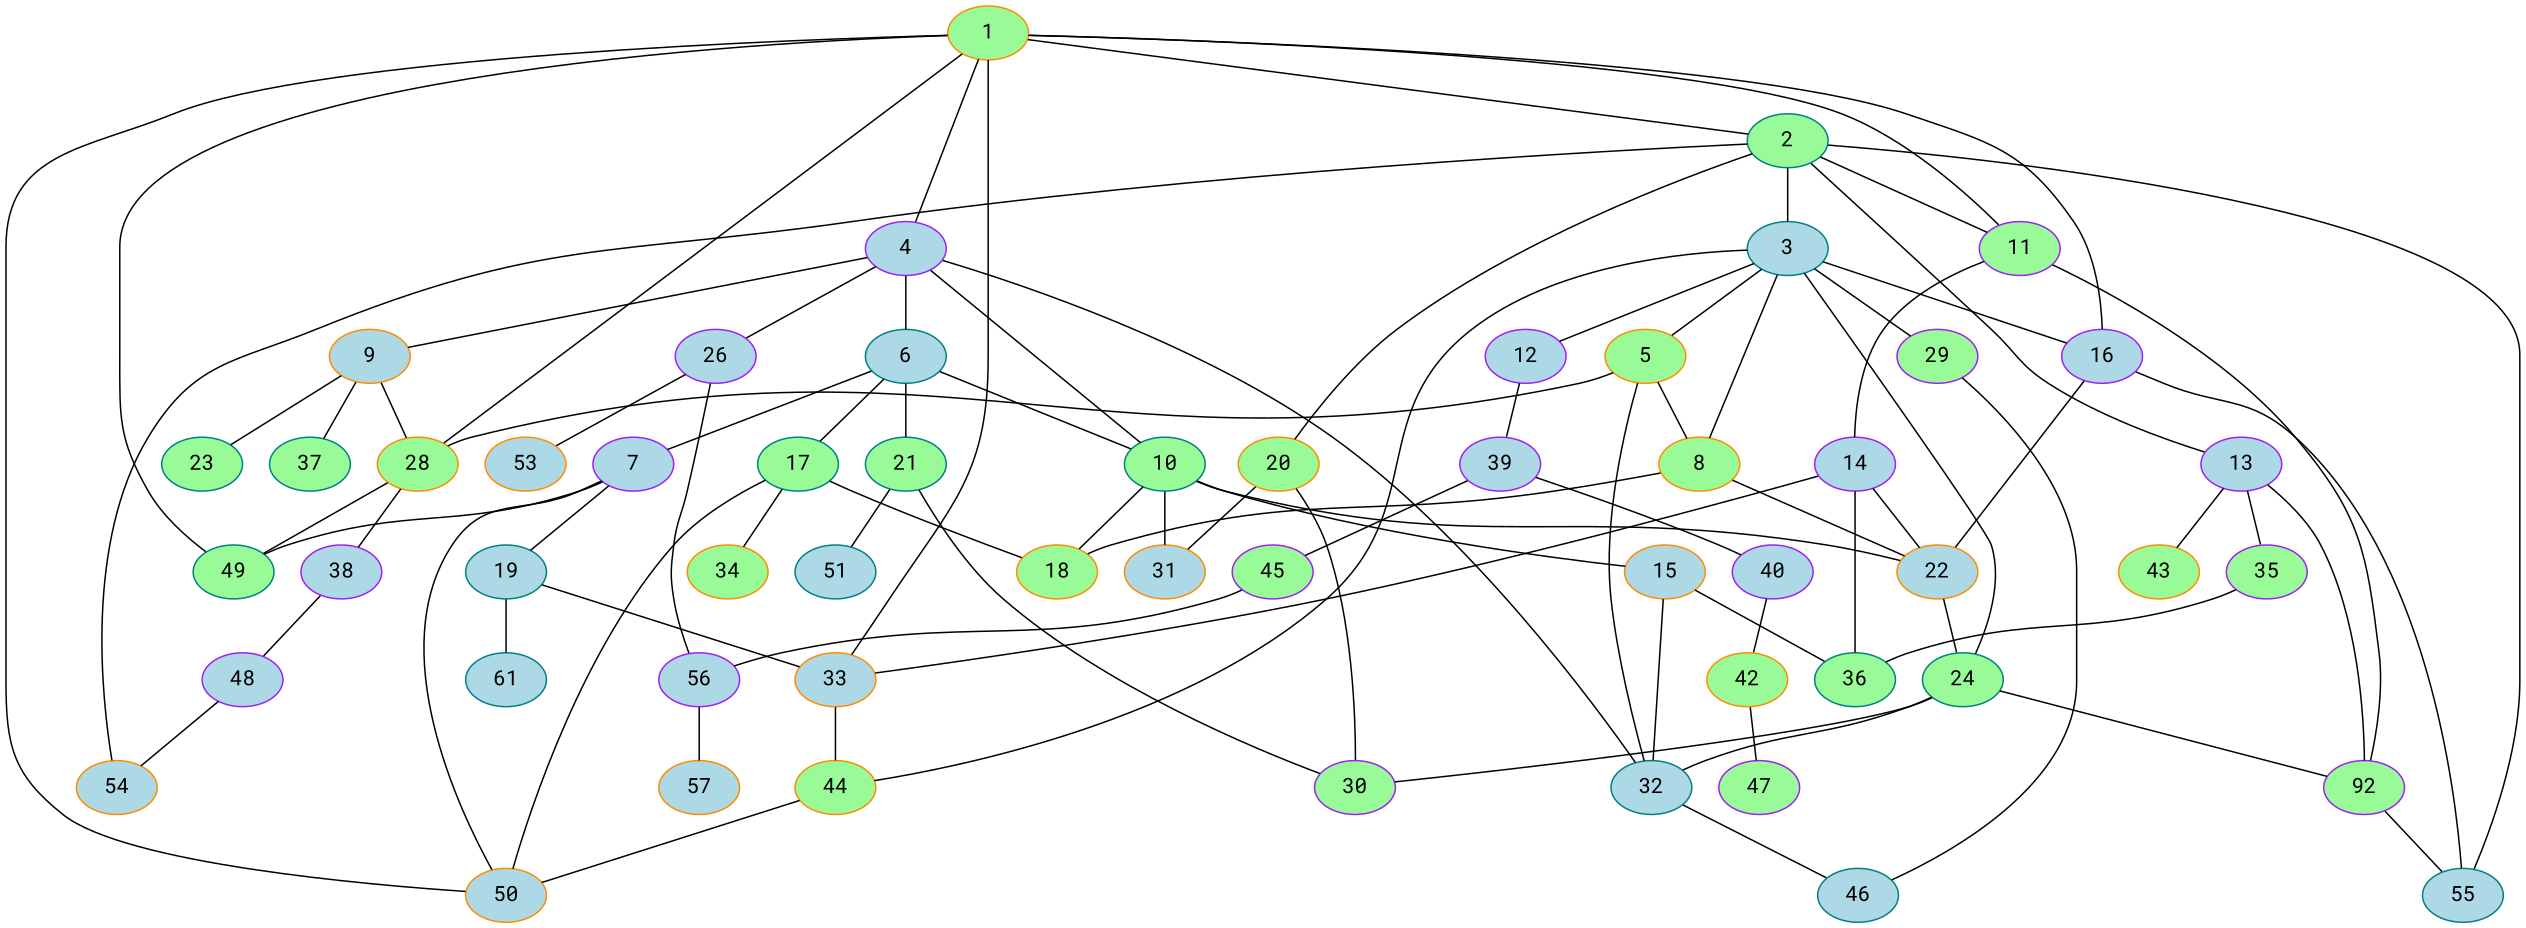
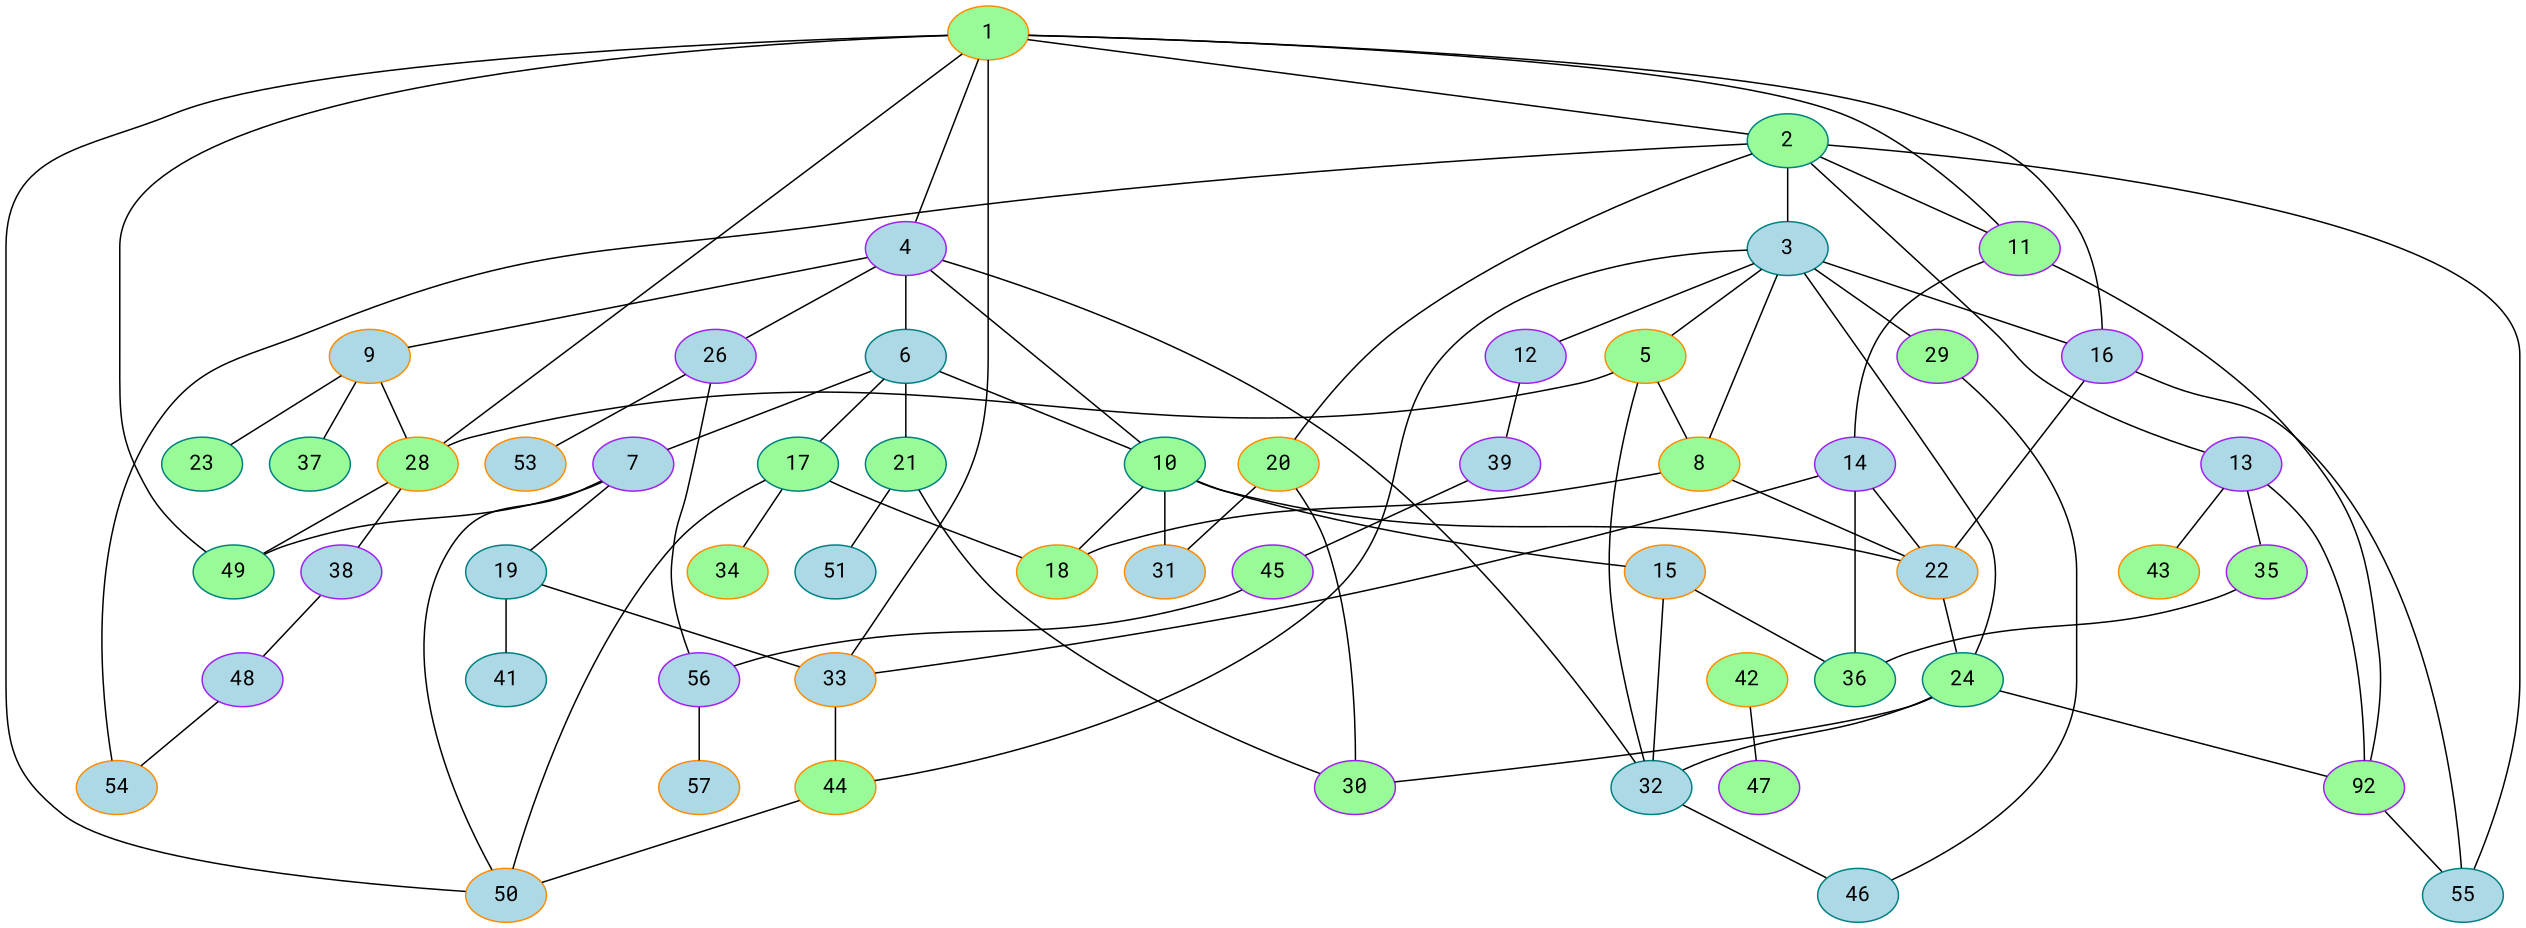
node "40": removed
node "61": label "61" -> "41"
